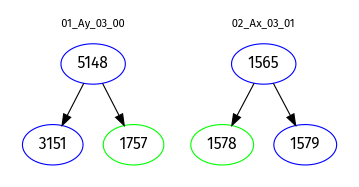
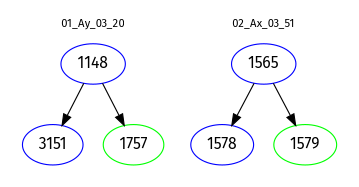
cluster "01_Ay_03_00": label "01_Ay_03_00" -> "01_Ay_03_20"
cluster "02_Ax_03_01": label "02_Ax_03_01" -> "02_Ax_03_51"
node "5148": label "5148" -> "1148"
node "1578": color green -> blue
node "1579": color blue -> green
